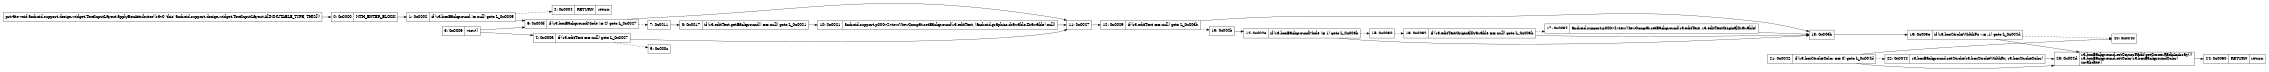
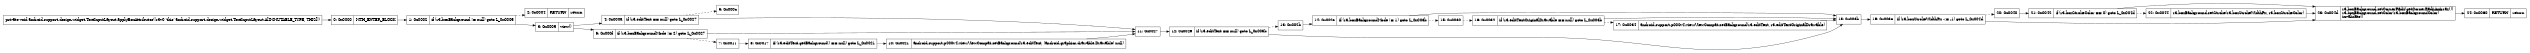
edge "1: 0x0002" -> "6: 0x000f": now "1: 0x0002" -> "3: 0x0005"
edge "21: 0x0042" -> "20: 0x0040": reversed
